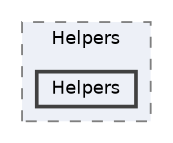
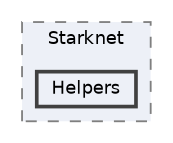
cluster "Helpers": label "Helpers" -> "Starknet"
